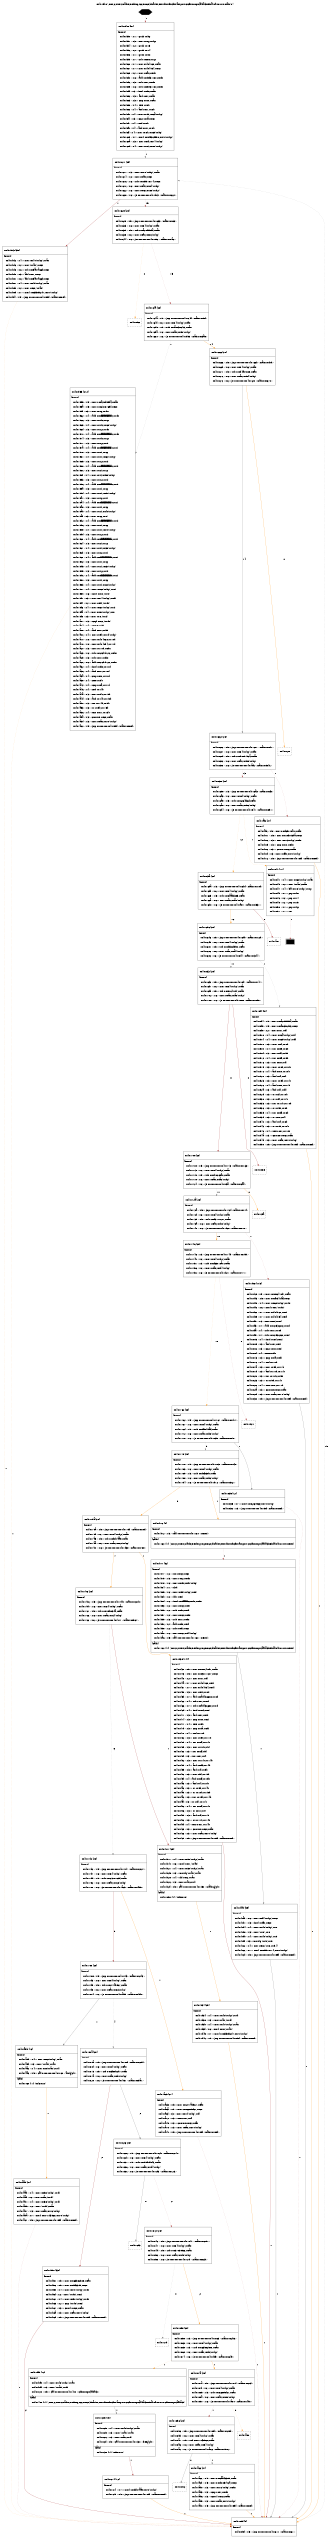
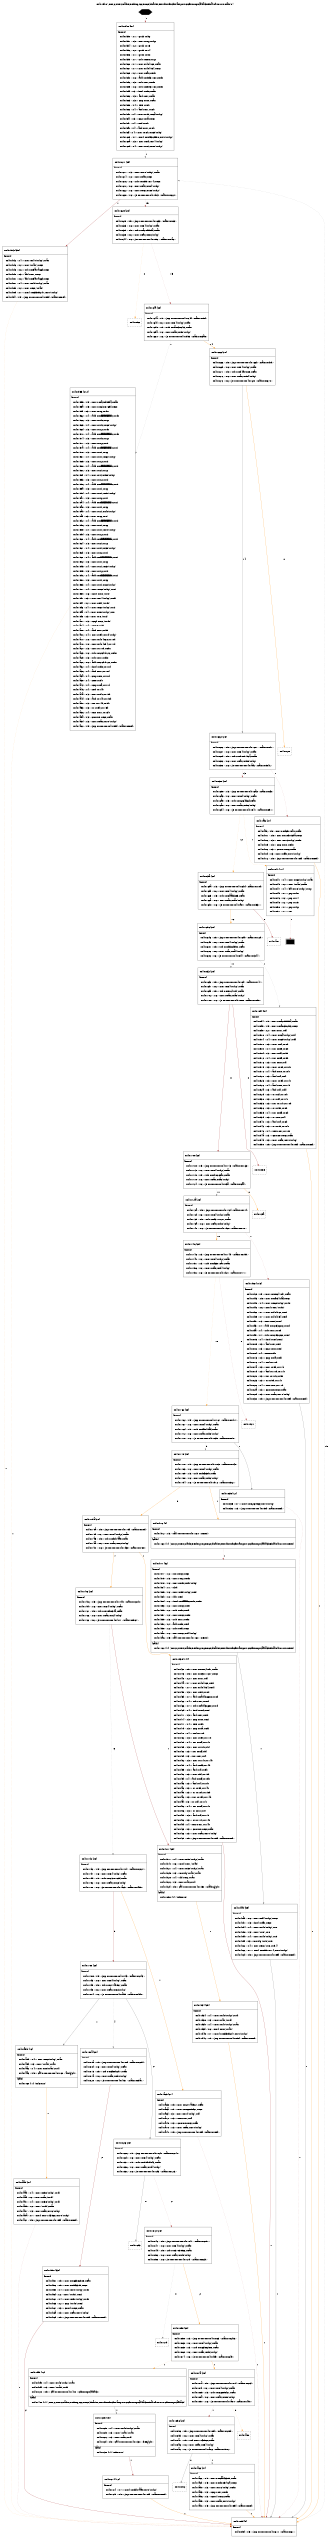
edge "0x40180a [28]" -> "0x401826 [28]": now "0x4017ee [28]" -> "0x401826 [28]"
